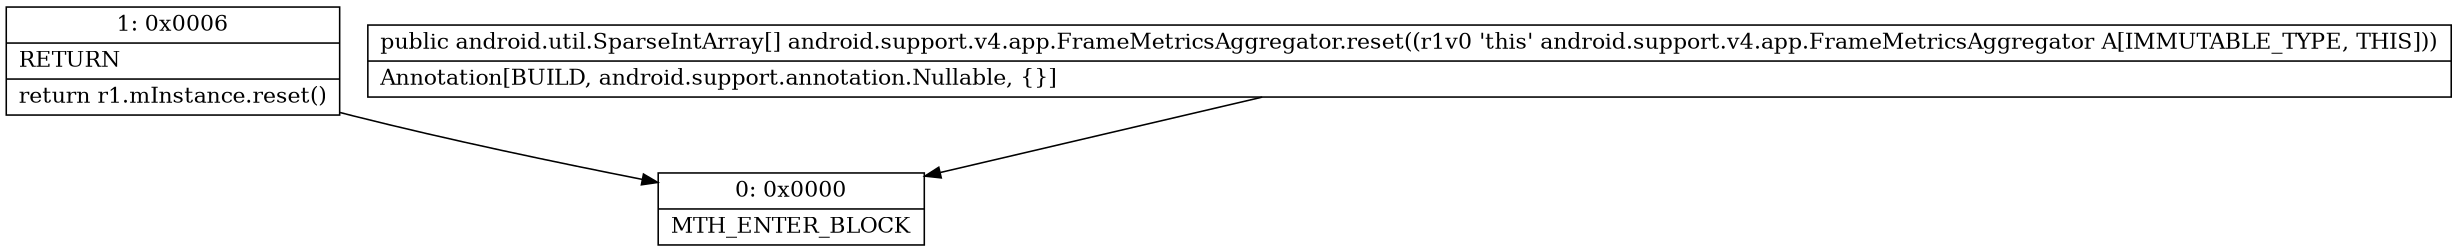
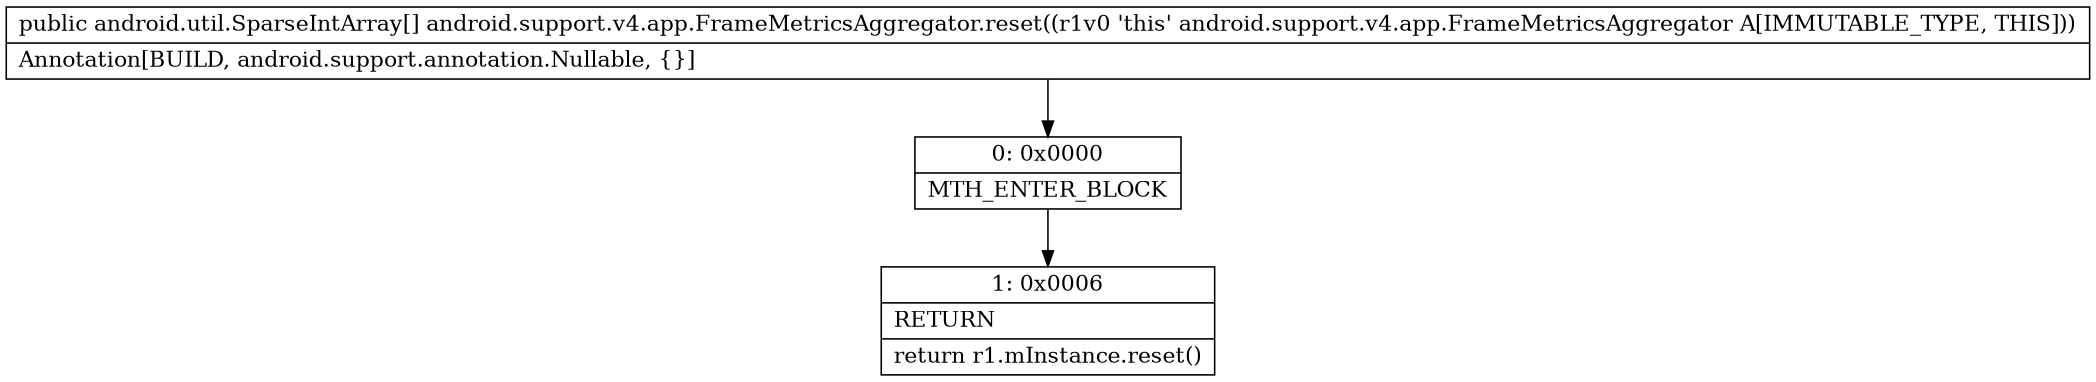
edge "1: 0x0006" -> "0: 0x0000": reversed
